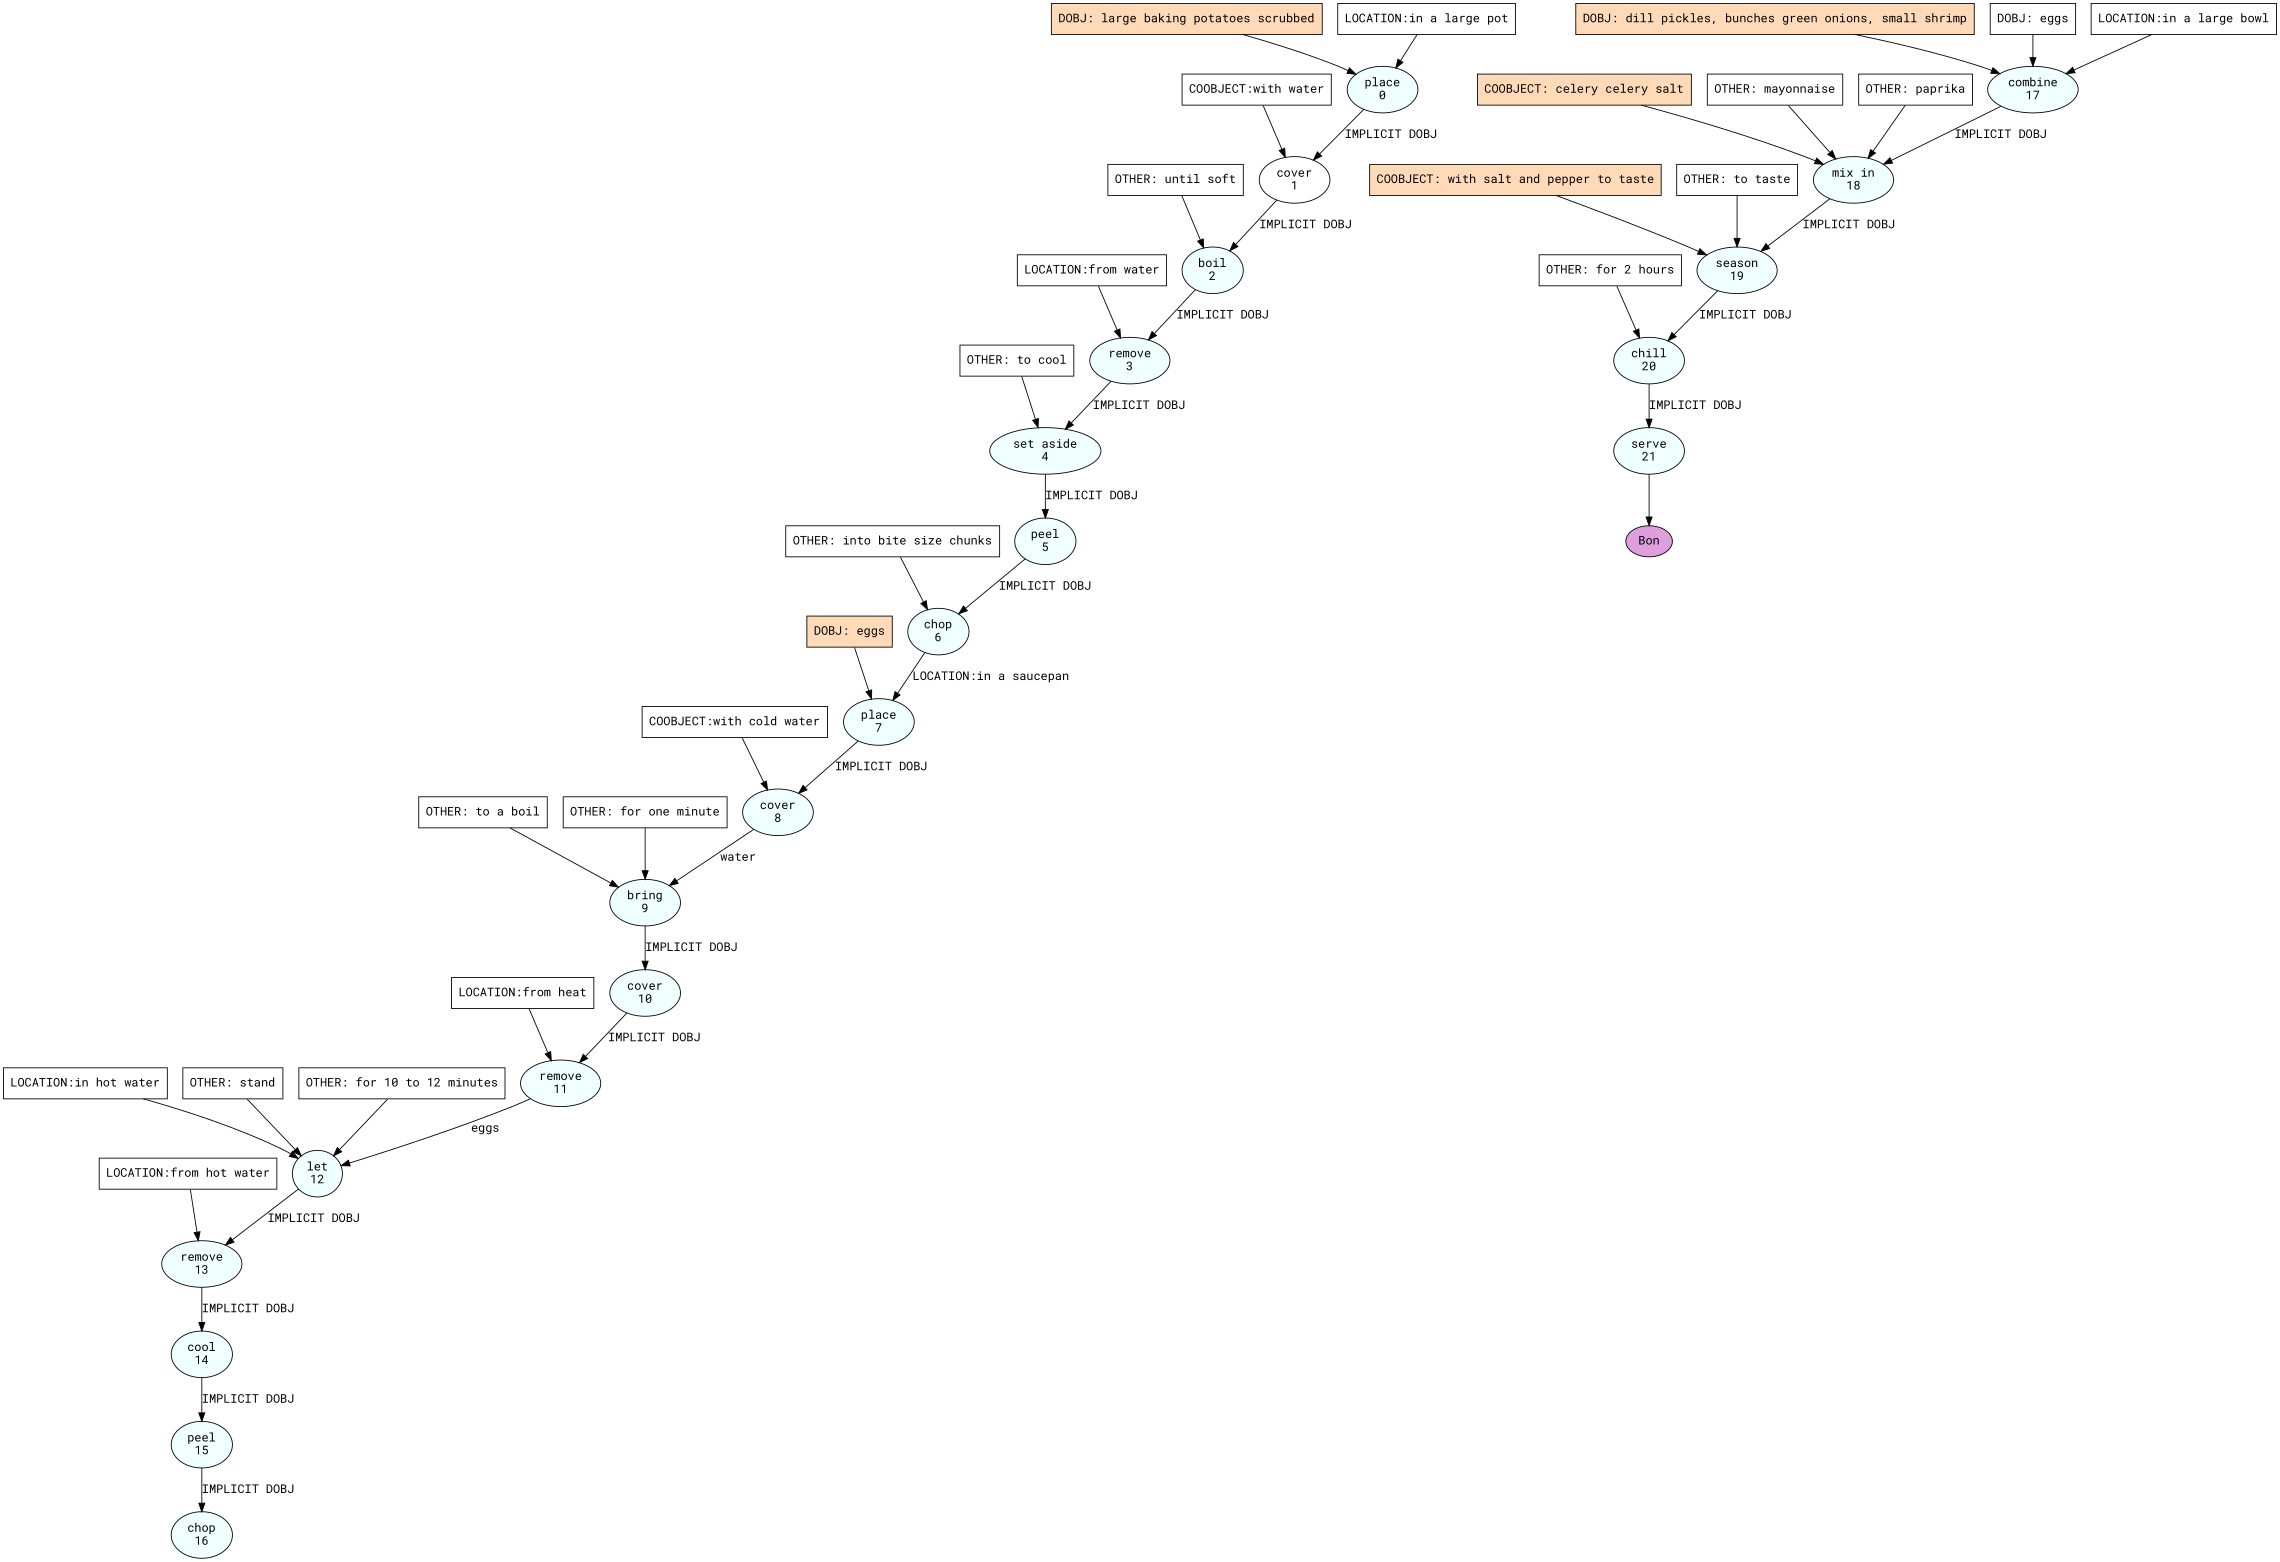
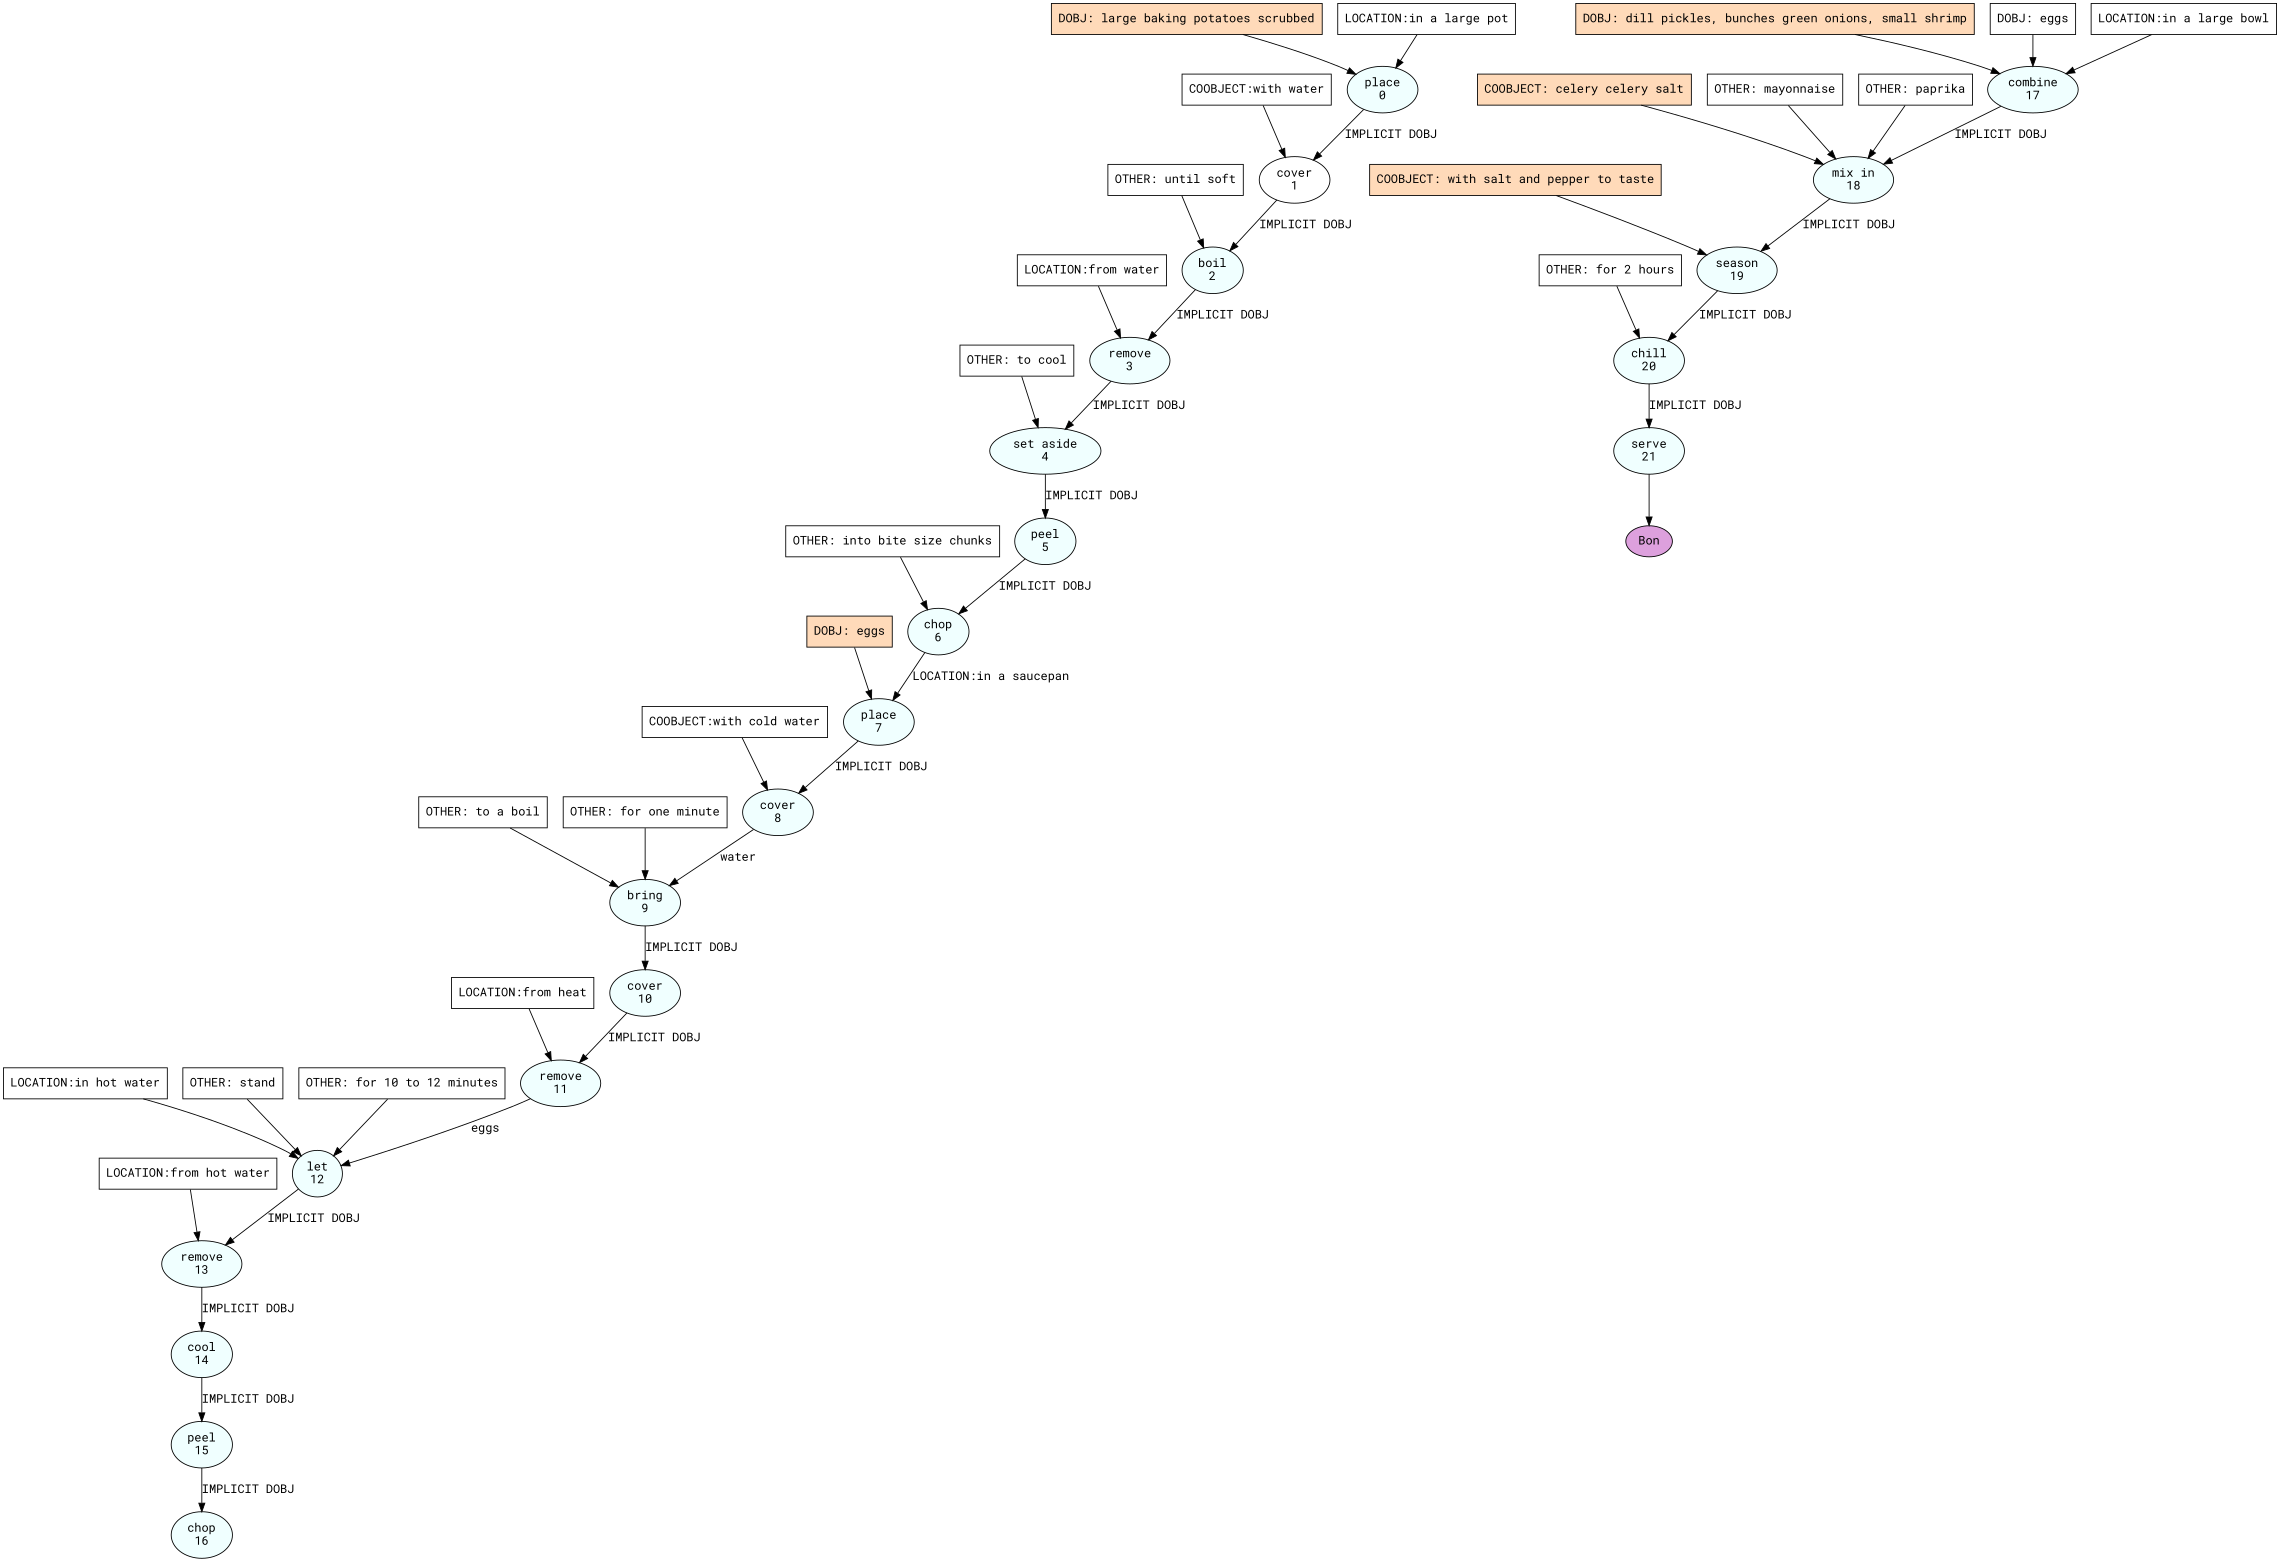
node "OTHER: to taste": removed
